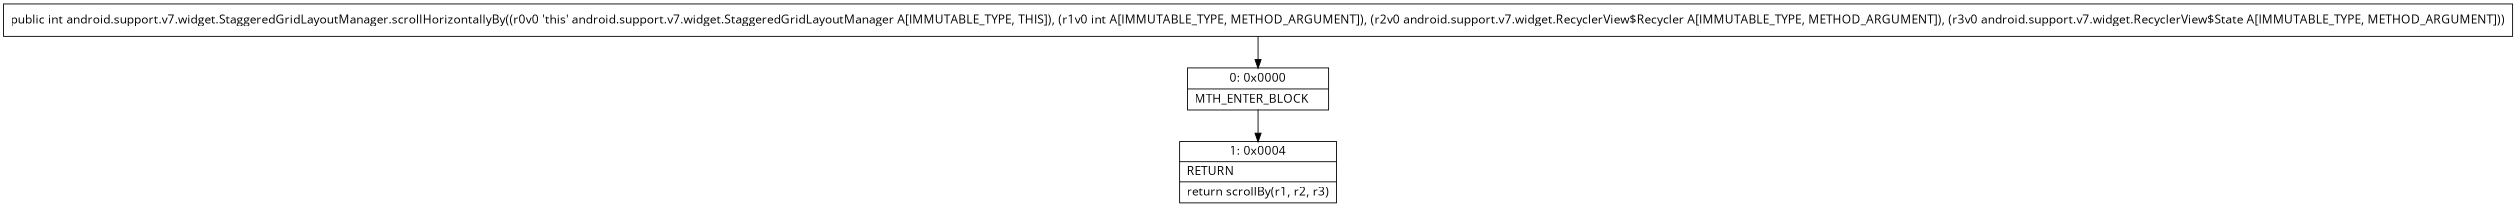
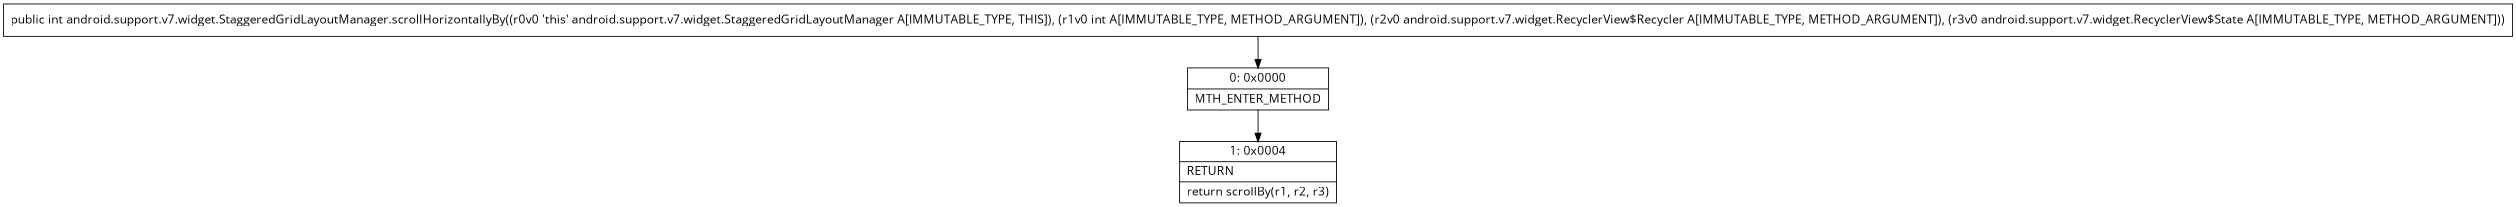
node "0: 0x0000": text "MTH_ENTER_BLOCK" -> "MTH_ENTER_METHOD"
